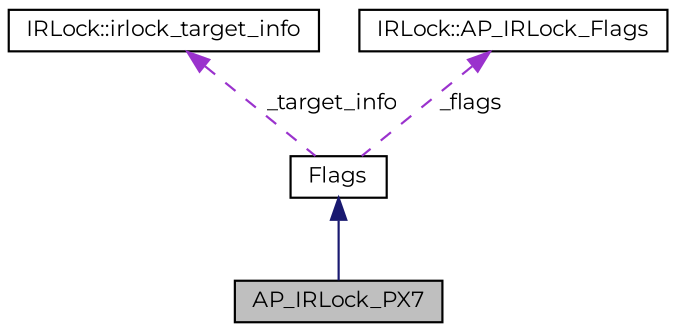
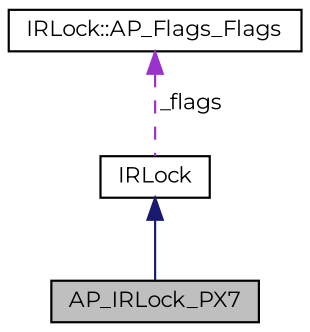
node "IRLock::irlock_target_info": removed
node "IRLock::AP_IRLock_Flags": label "IRLock::AP_IRLock_Flags" -> "IRLock::AP_Flags_Flags"
node "Flags": label "Flags" -> "IRLock"
